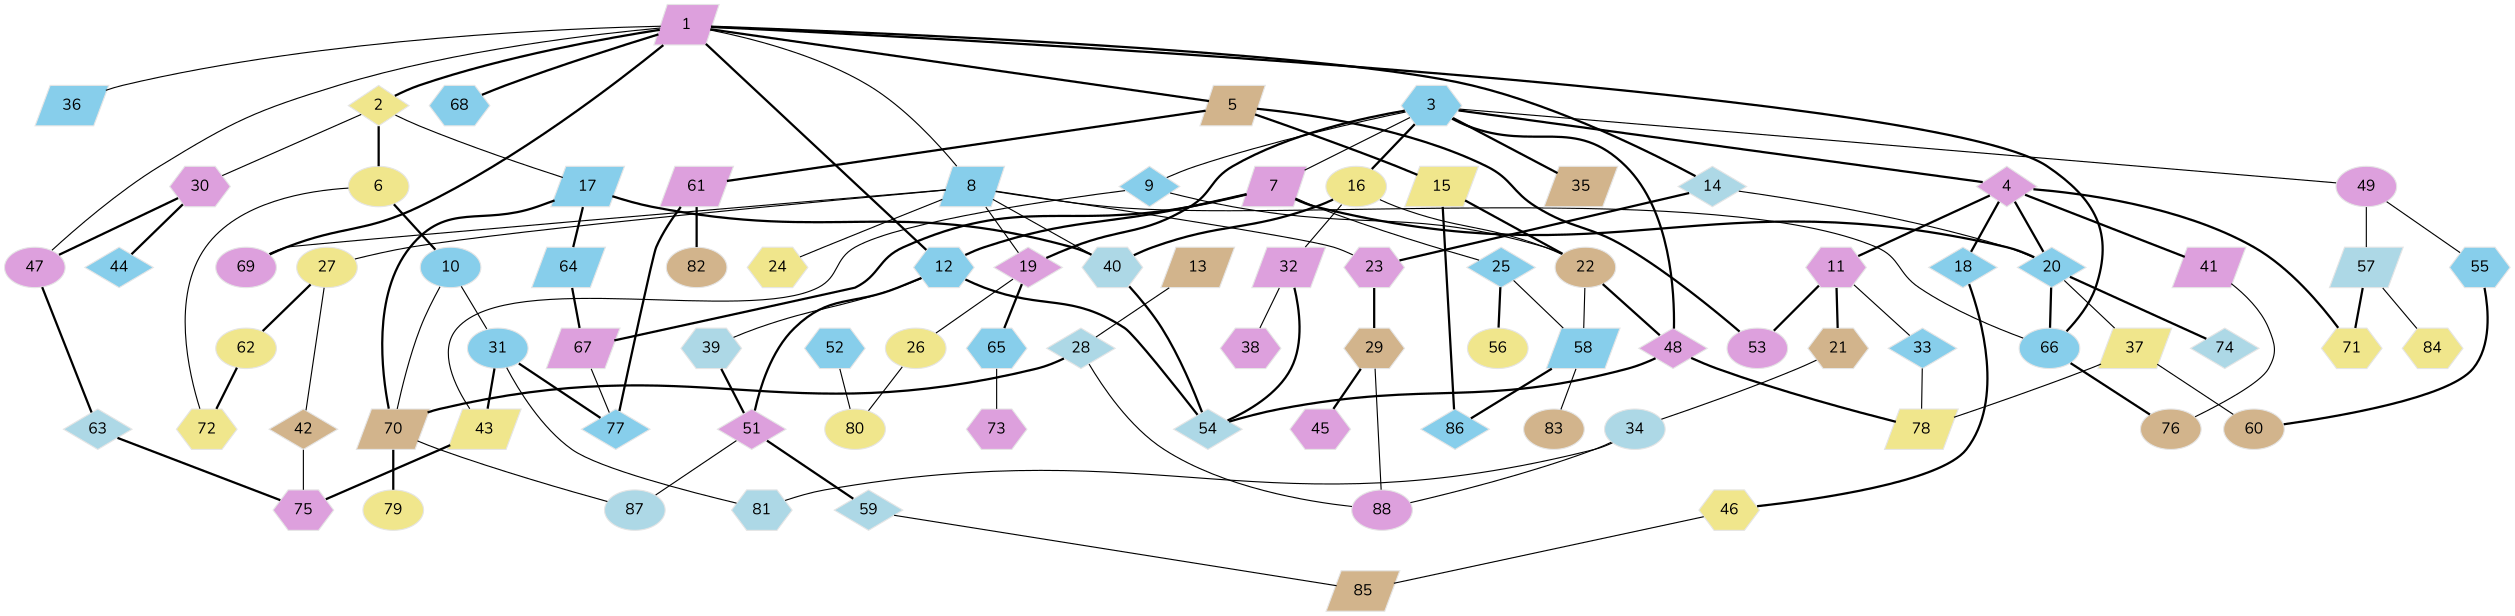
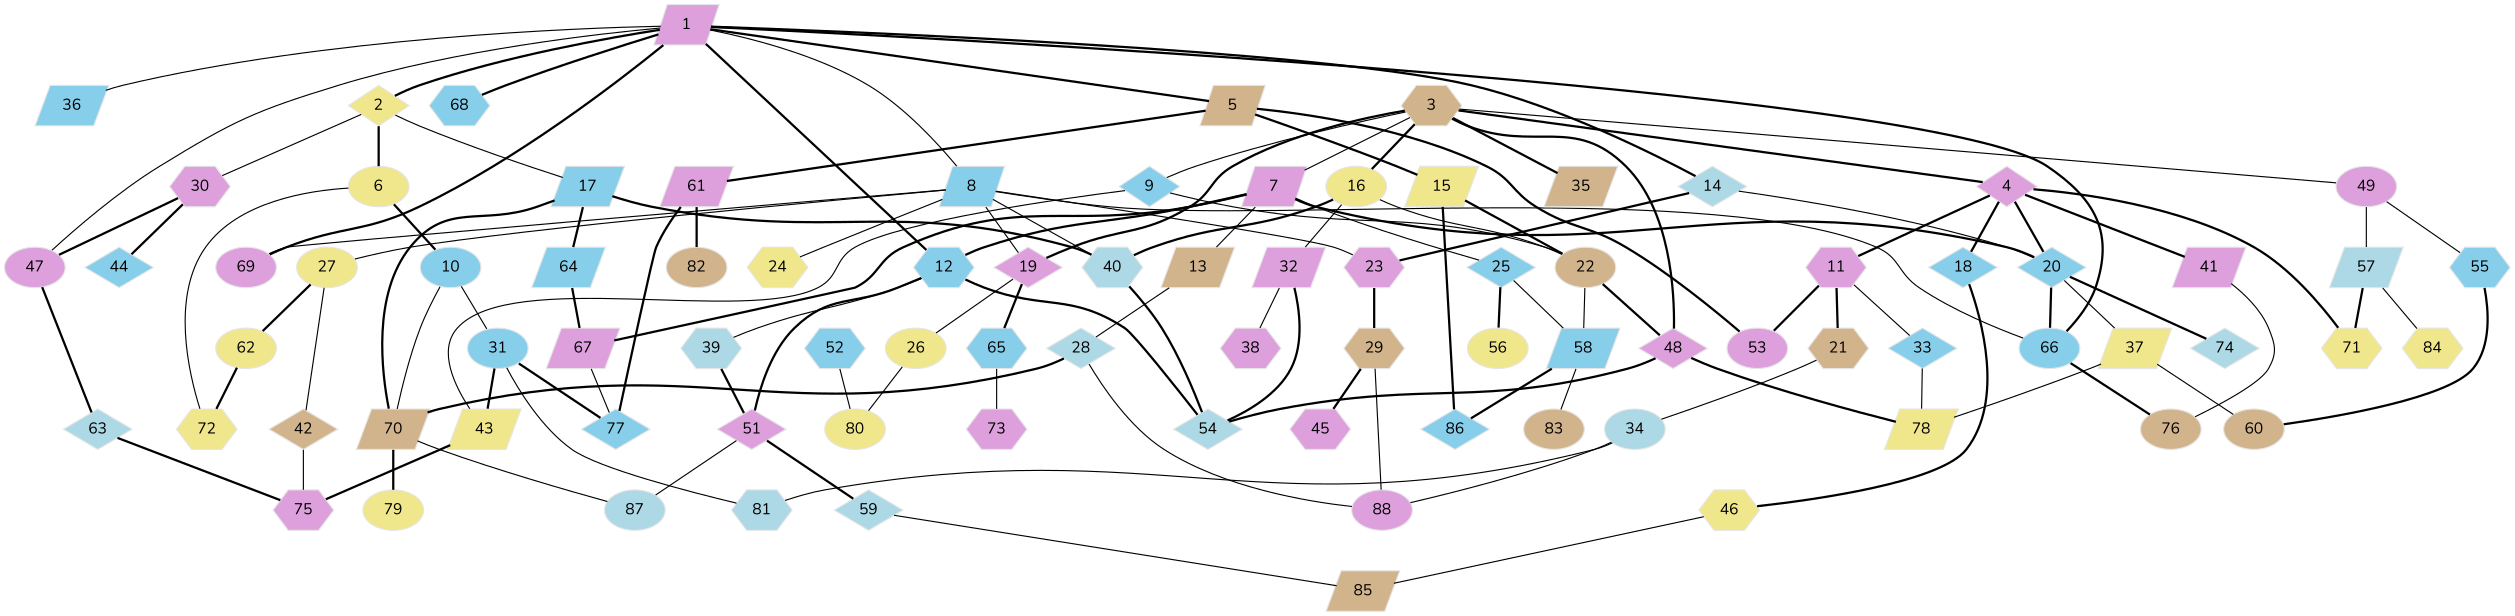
node "3": fillcolor skyblue -> tan
edge "7" -- "13": added
